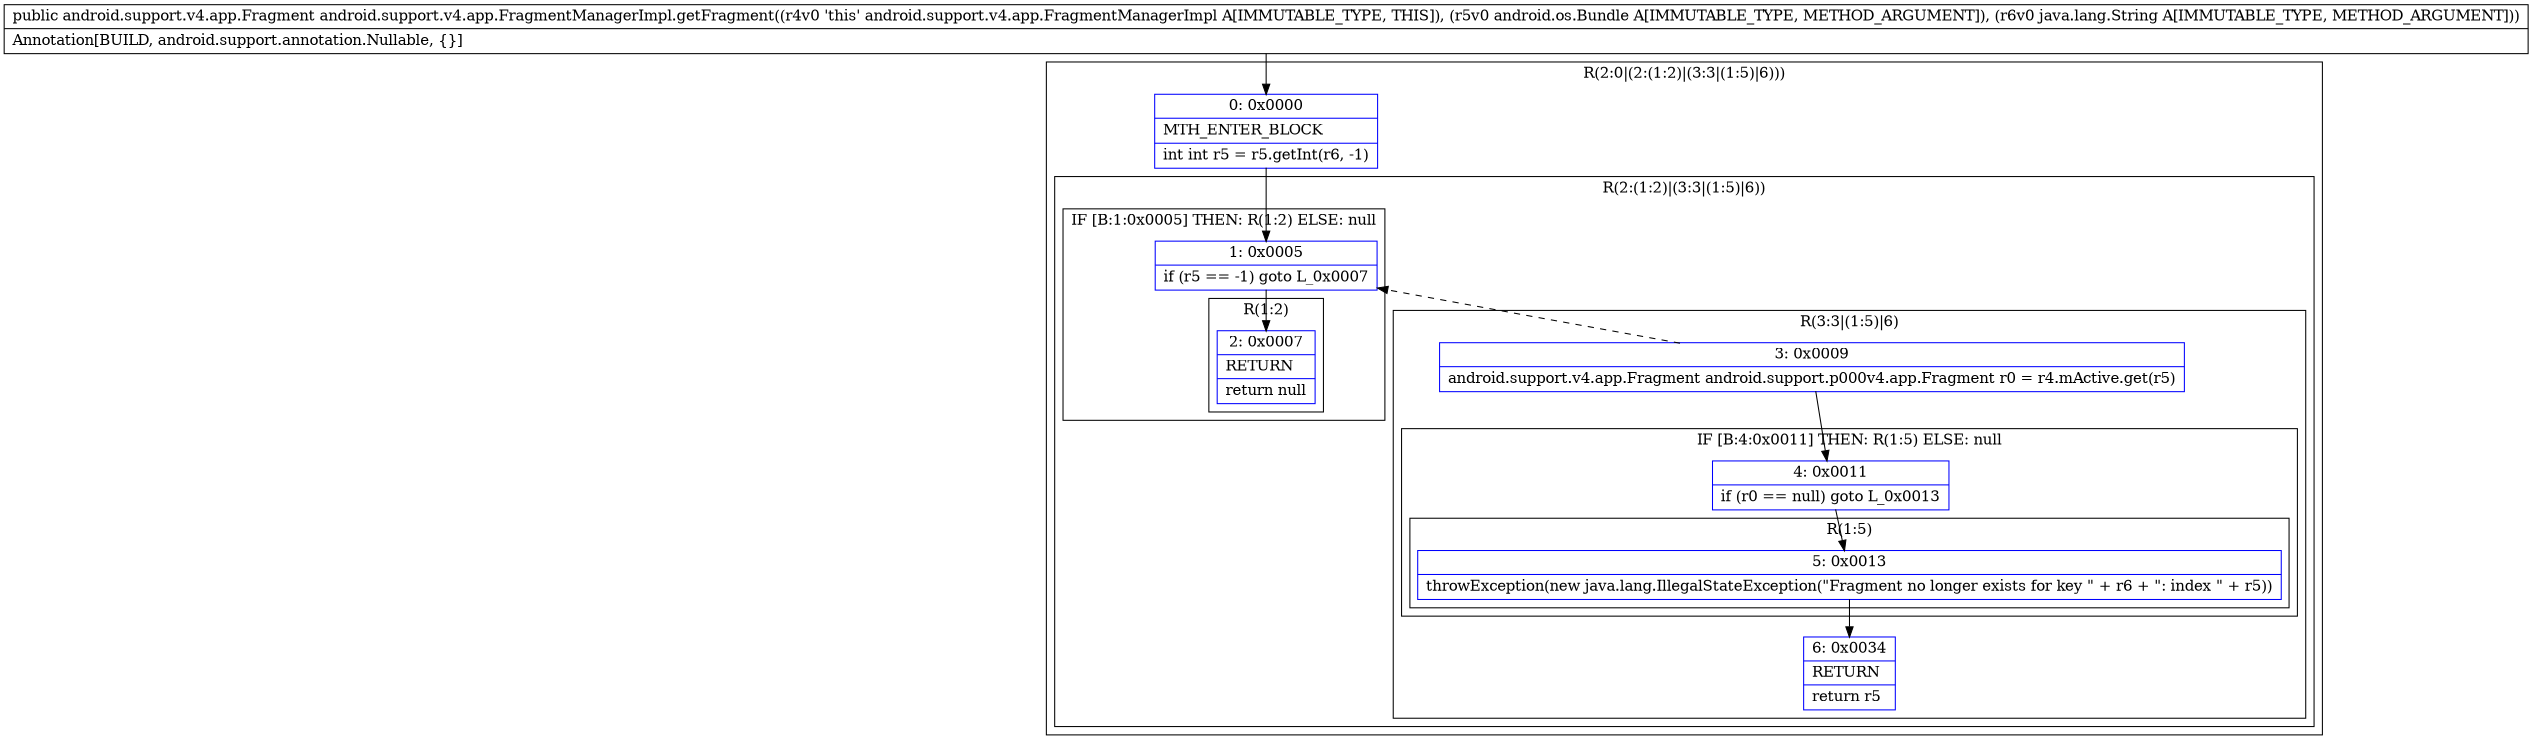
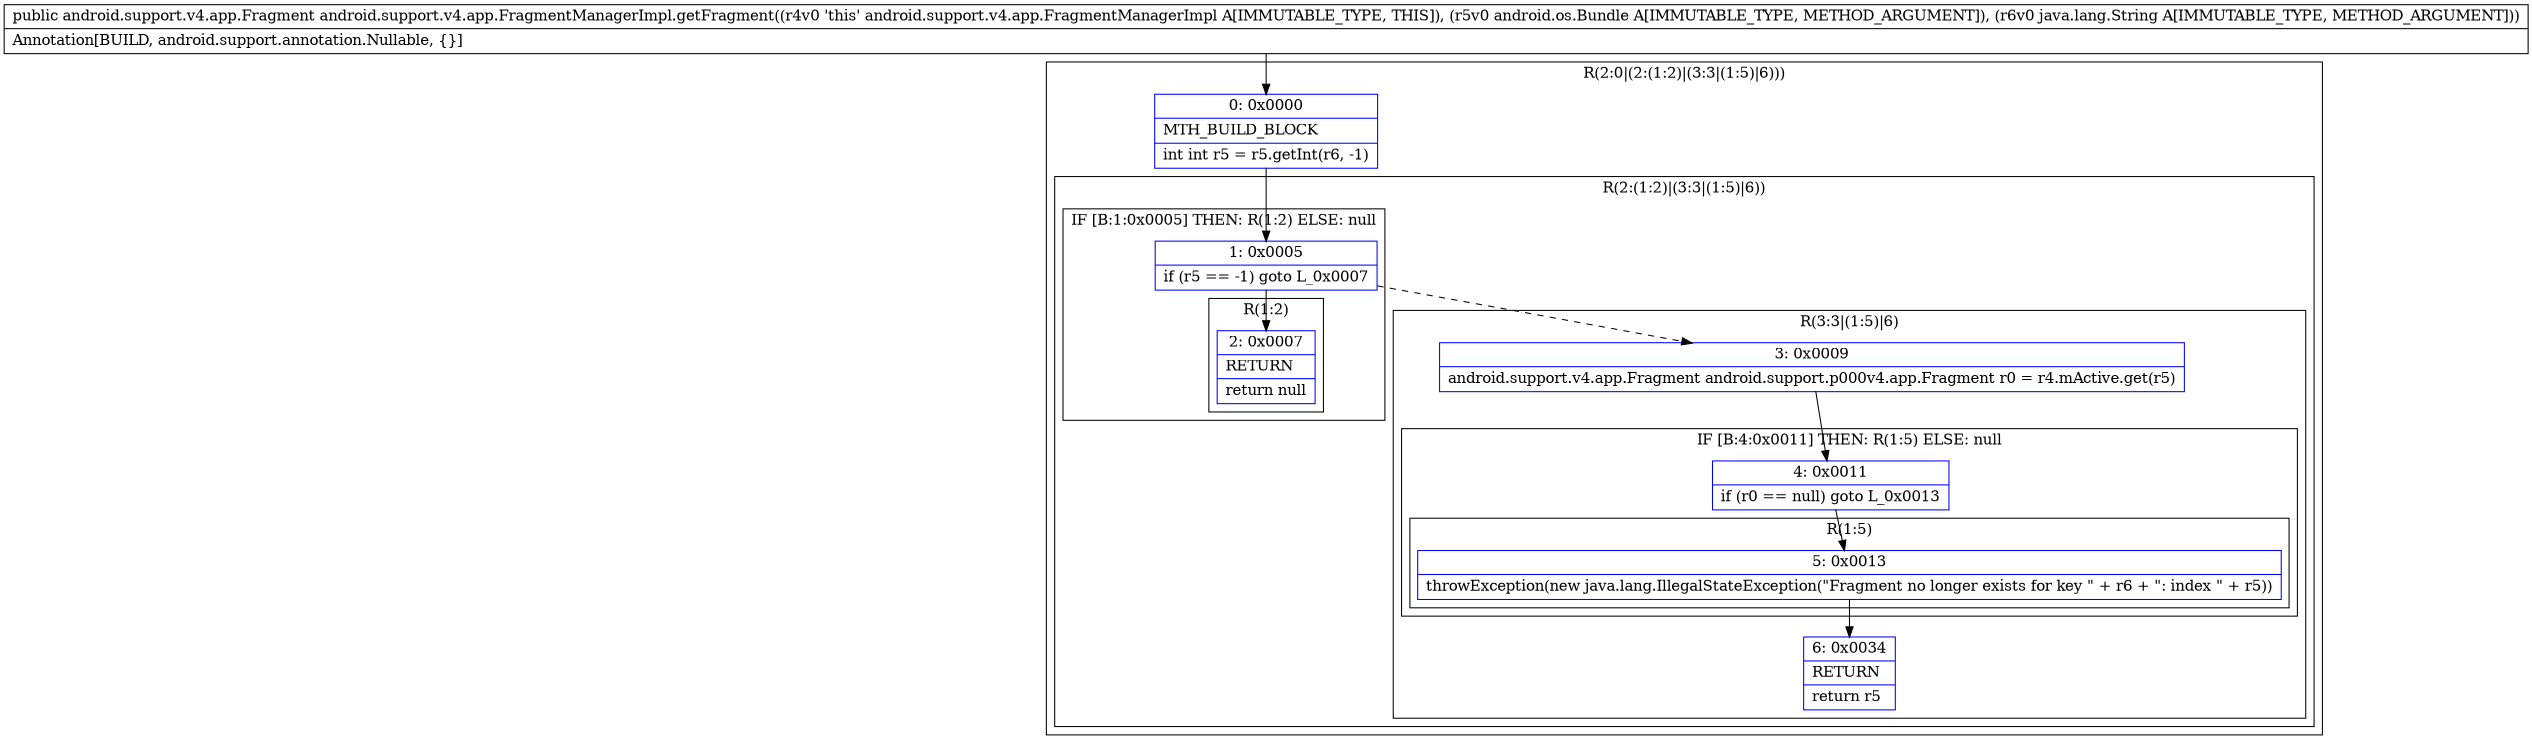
node "0: 0x0000": text "MTH_ENTER_BLOCK" -> "MTH_BUILD_BLOCK"
edge "3: 0x0009" -> "1: 0x0005": reversed
